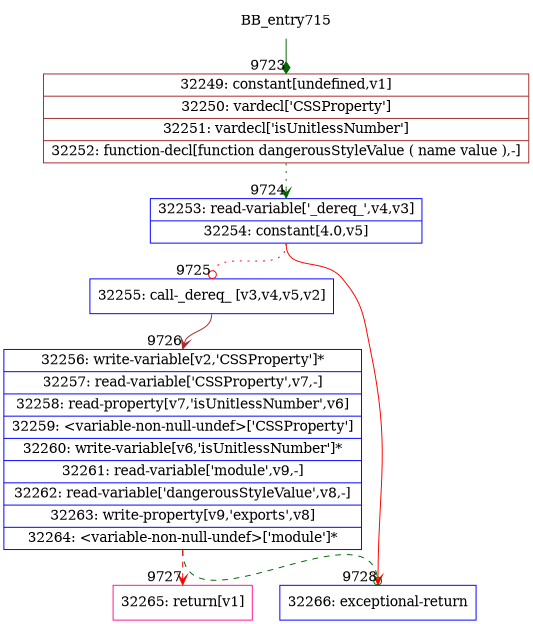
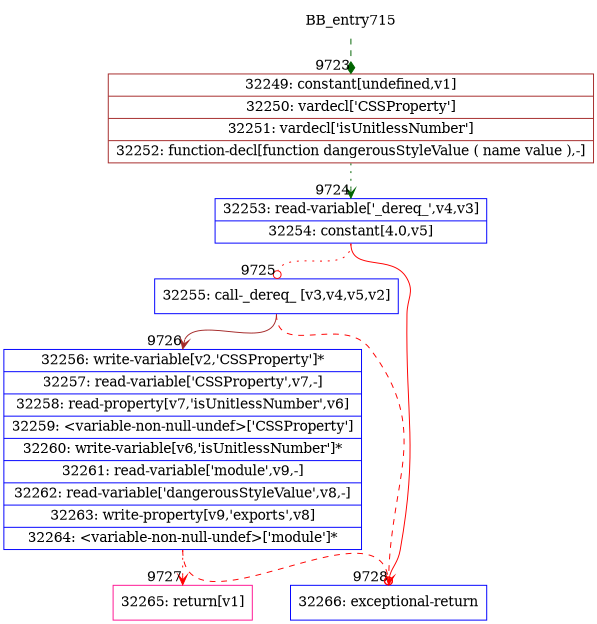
edge "BB_entry715" -> "32249: constant[undefined,v1]": style solid -> dashed
edge "32255: call-_dereq_ [v3,v4,v5,v2]" -> "32266: exceptional-return": added
edge "32256: write-variable[v2,'CSSProperty']*" -> "32265: return[v1]": style dashed -> dotted
edge "32256: write-variable[v2,'CSSProperty']*" -> "32266: exceptional-return": color darkgreen -> red
